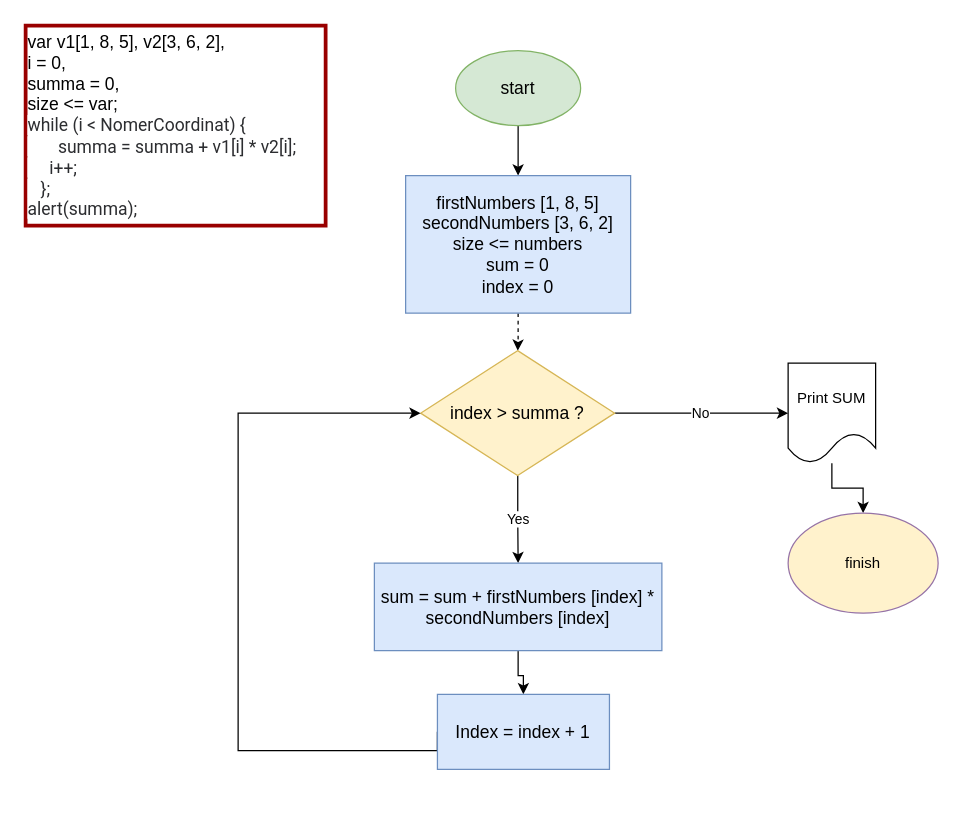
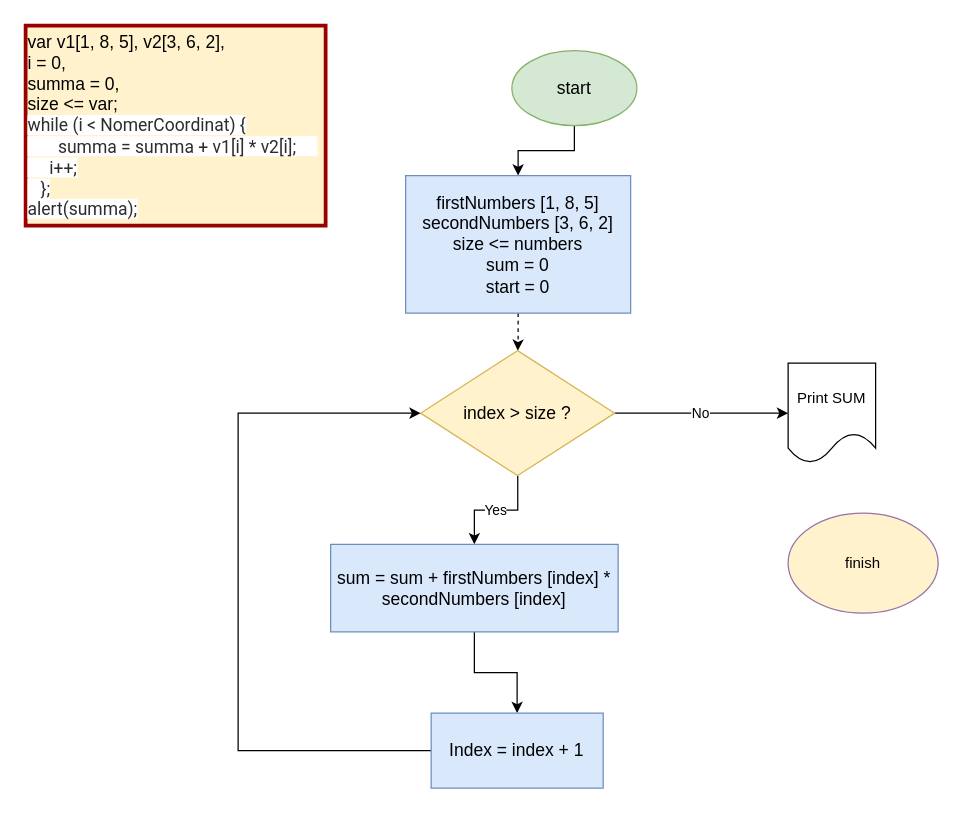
node "start": moved (518, 88) -> (574, 88)
node "var v1[1, 8, 5], v2[3, 6, 2], i = 0, summa = 0, size <= var;while (i < NomerCoordinat) { summa = summa + v1[i] * v2[i]; i++; };alert(summa);": fillcolor #ffffff -> #fff2cc
node "firstNumbers [1, 8, 5] secondNumbers [3, 6, 2] size <= numbers sum = 0 index = 0": label "firstNumbers [1, 8, 5] secondNumbers [3, 6, 2] size <= numbers sum = 0 index = 0" -> "firstNumbers [1, 8, 5] secondNumbers [3, 6, 2] size <= numbers sum = 0 start = 0"
node "index > summa ?": label "index > summa ?" -> "index > size ?"
edge "Print SUM" -> "finish": removed
node "sum = sum + firstNumbers [index] * secondNumbers [index]": moved (518, 607) -> (474, 588)
node "Index = index + 1": moved (523, 732) -> (517, 751)
